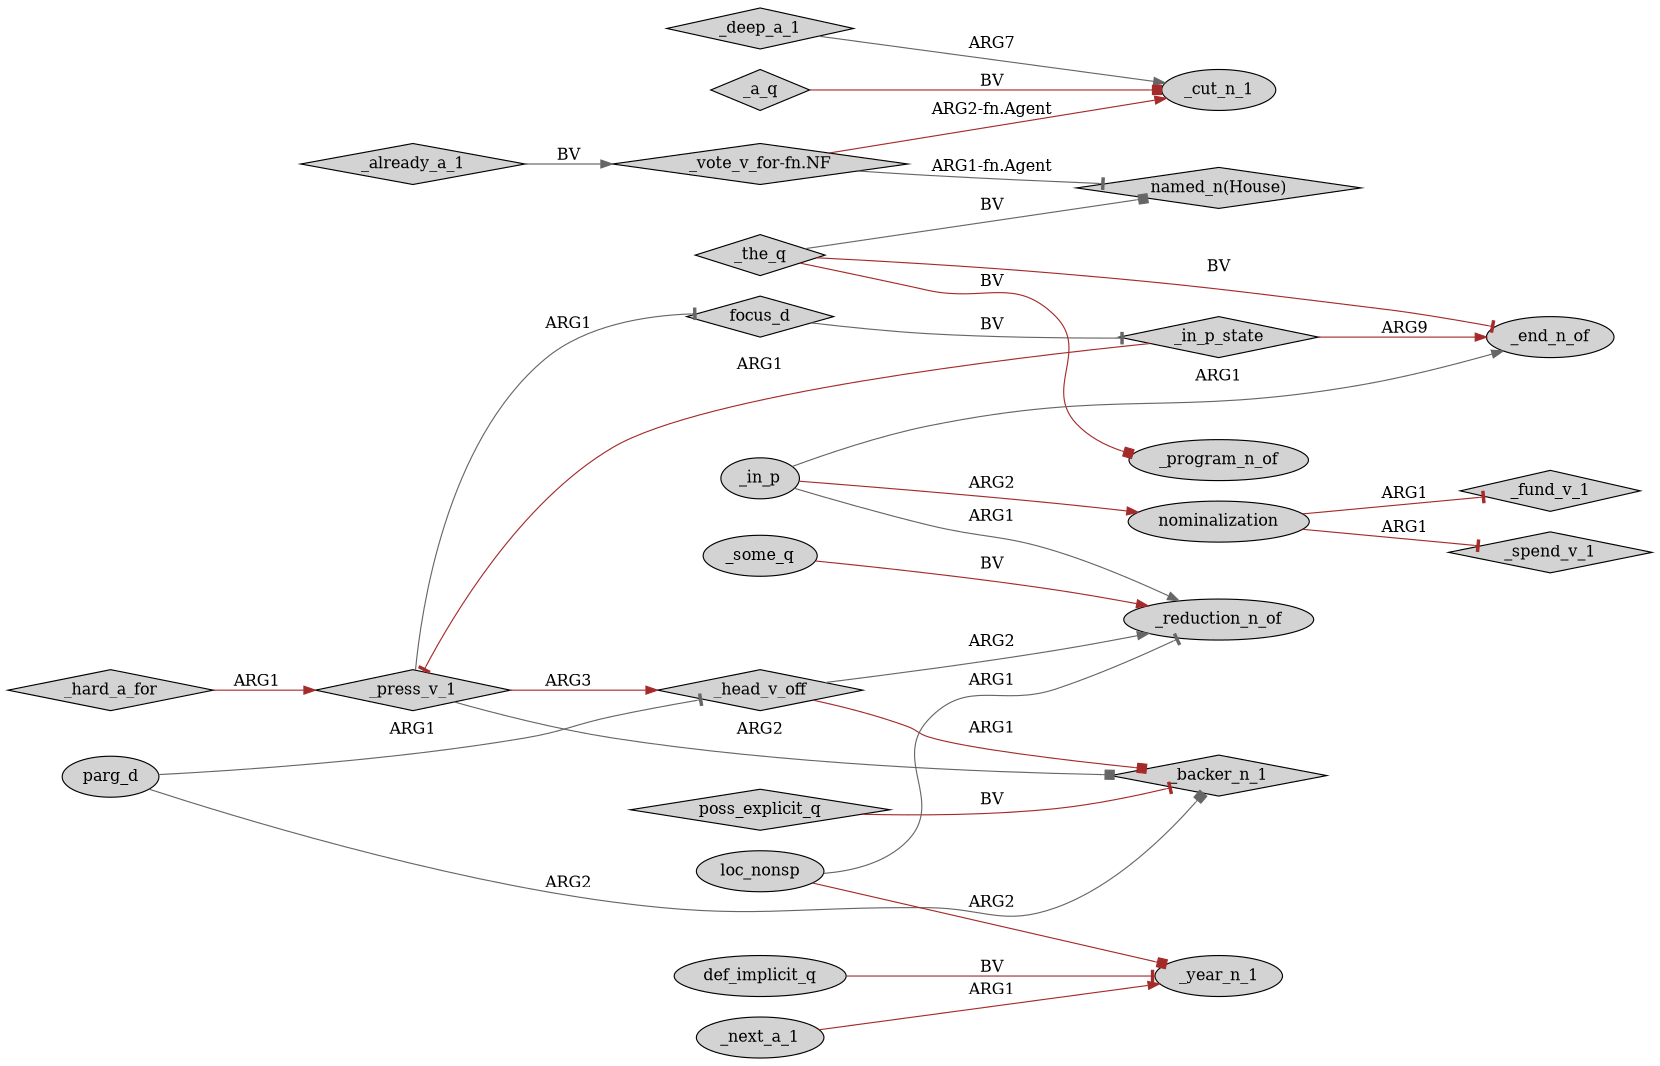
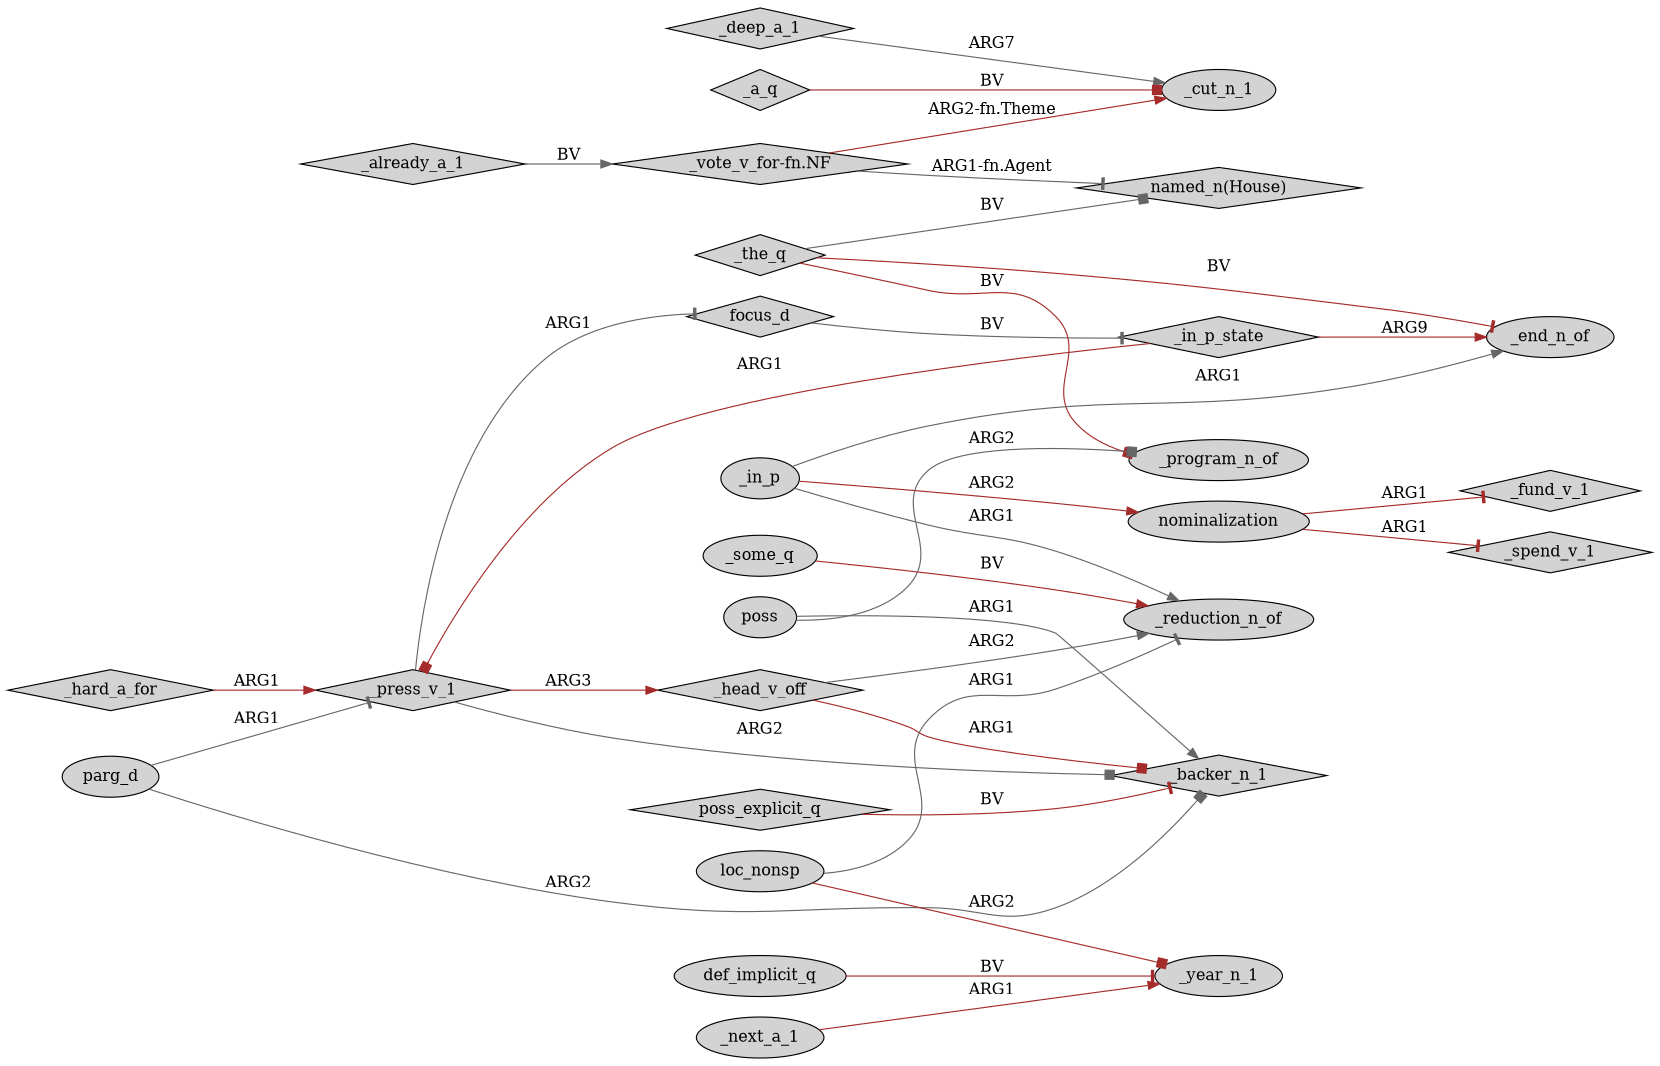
edge "_vote_v_for-fn.NF" -> "_cut_n_1": label "ARG2-fn.Agent" -> "ARG2-fn.Theme"
edge "_in_p_state" -> "_press_v_1": arrowhead tee -> box
node "poss": added
edge "parg_d" -> "_head_v_off": now "parg_d" -> "_press_v_1"
